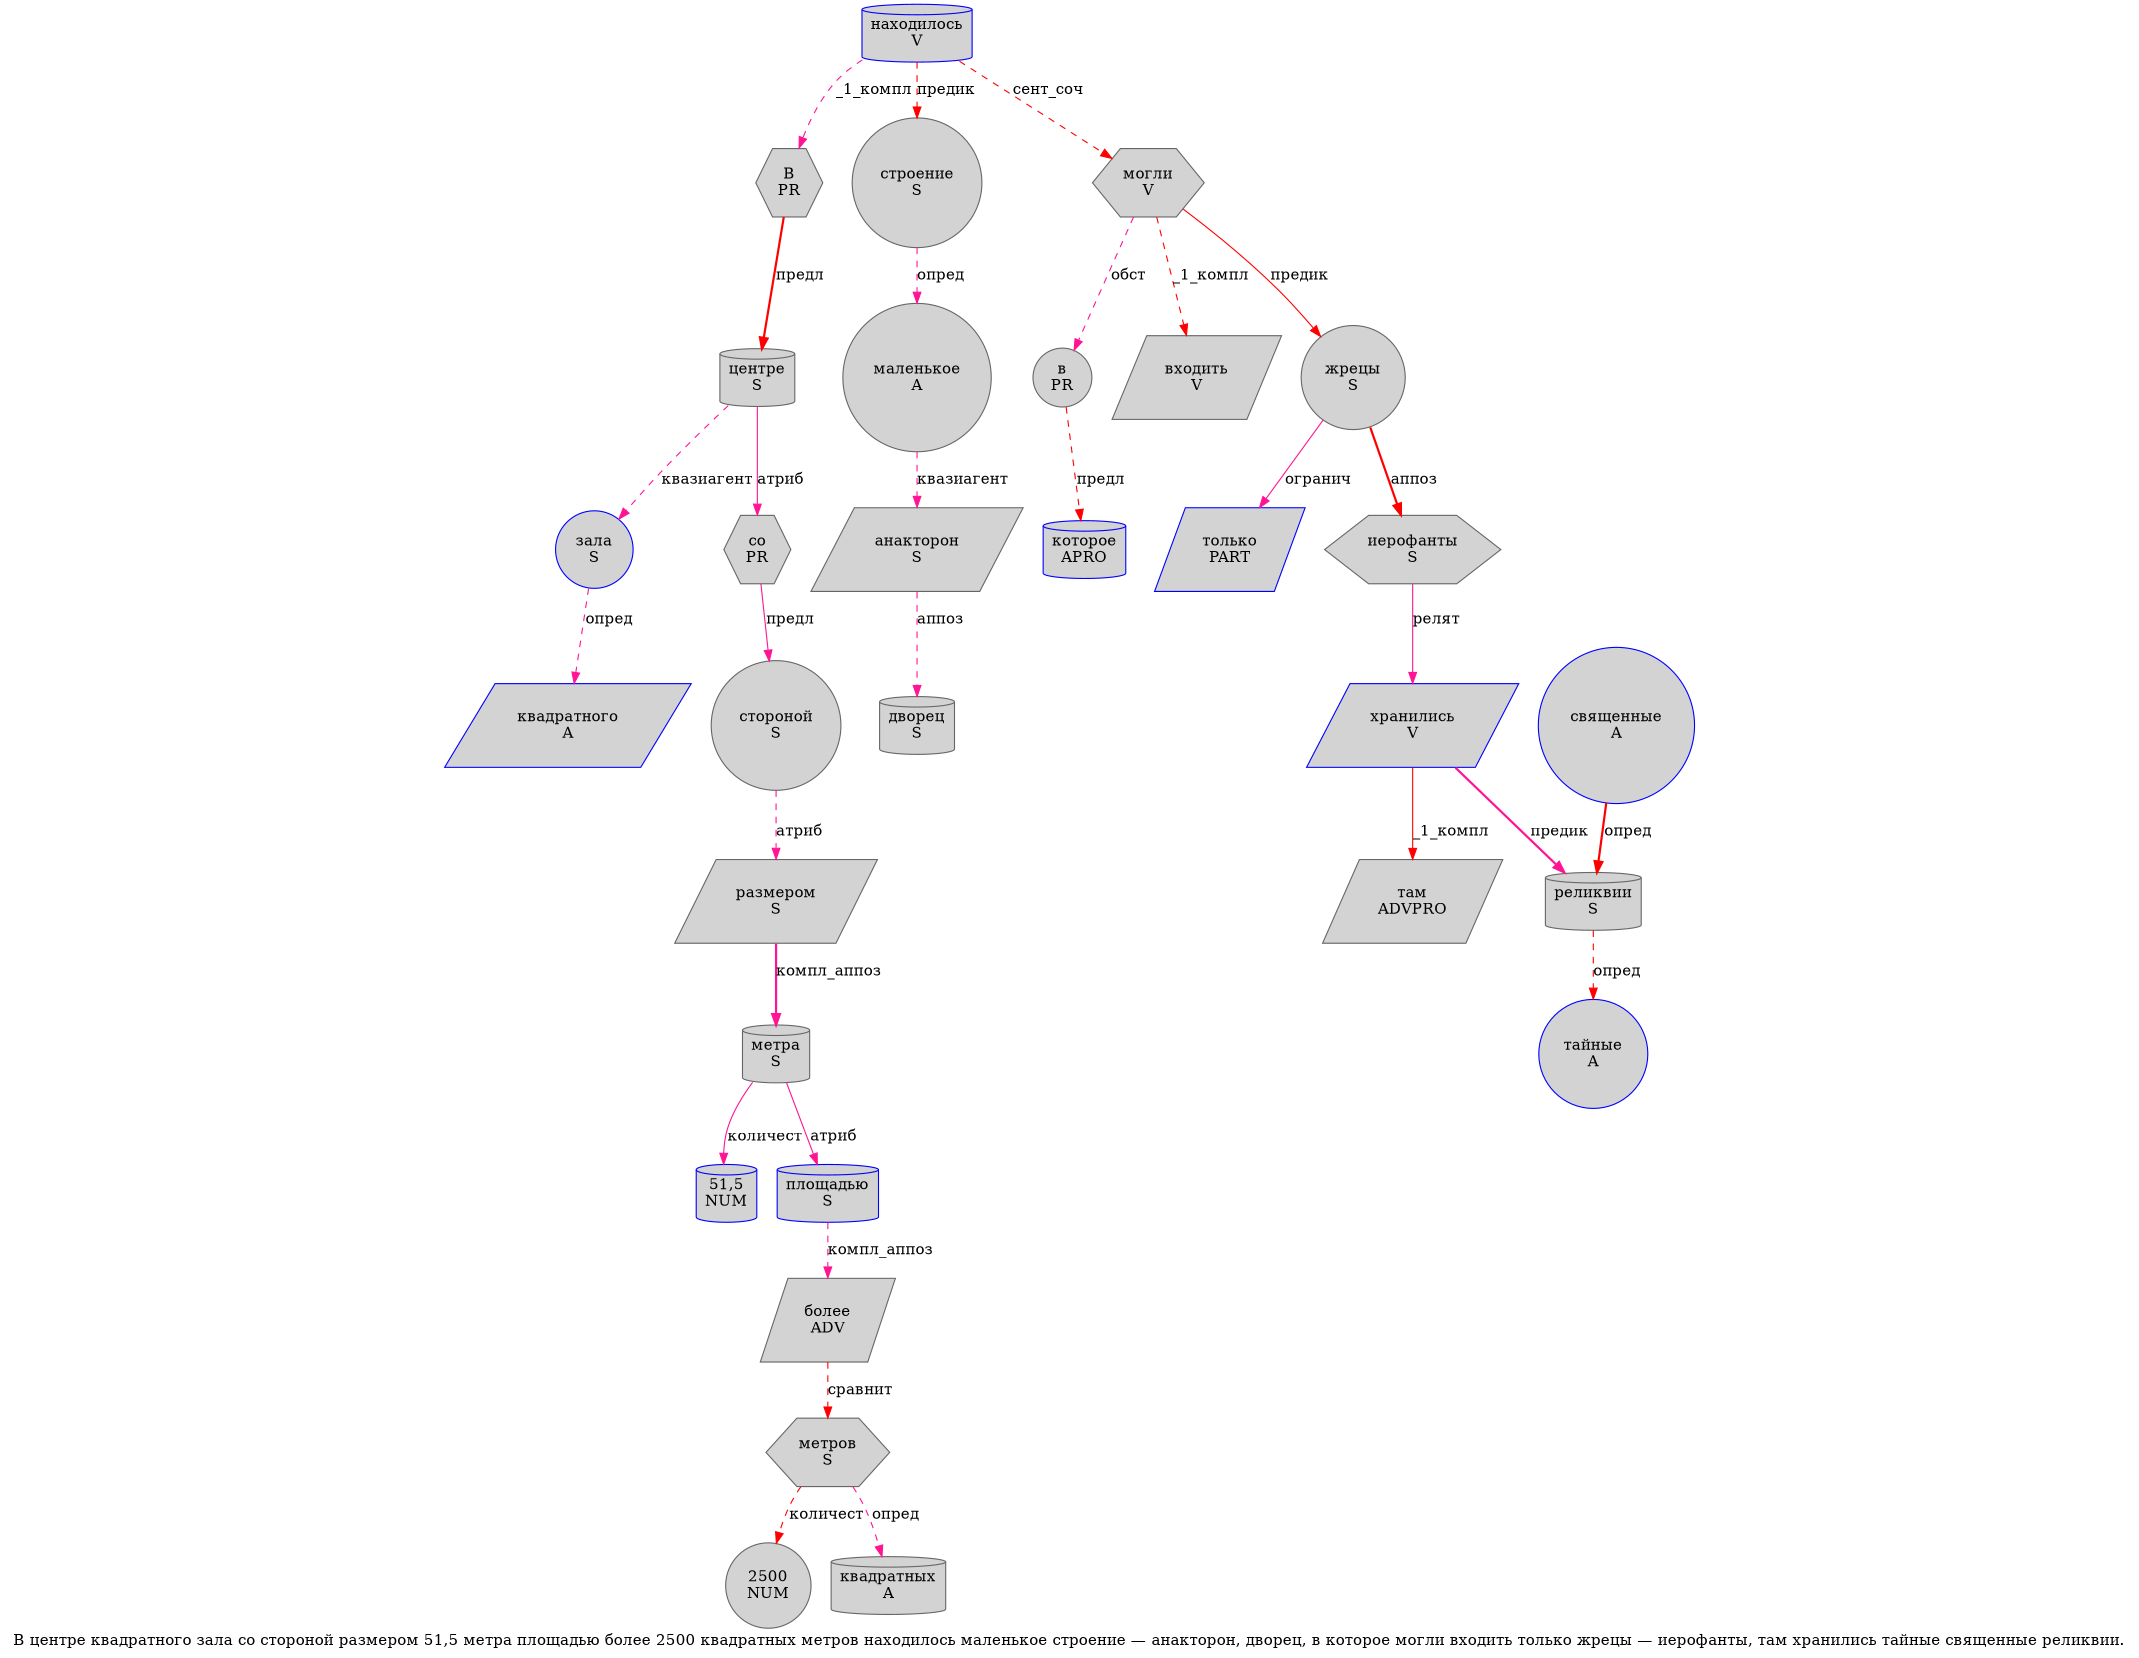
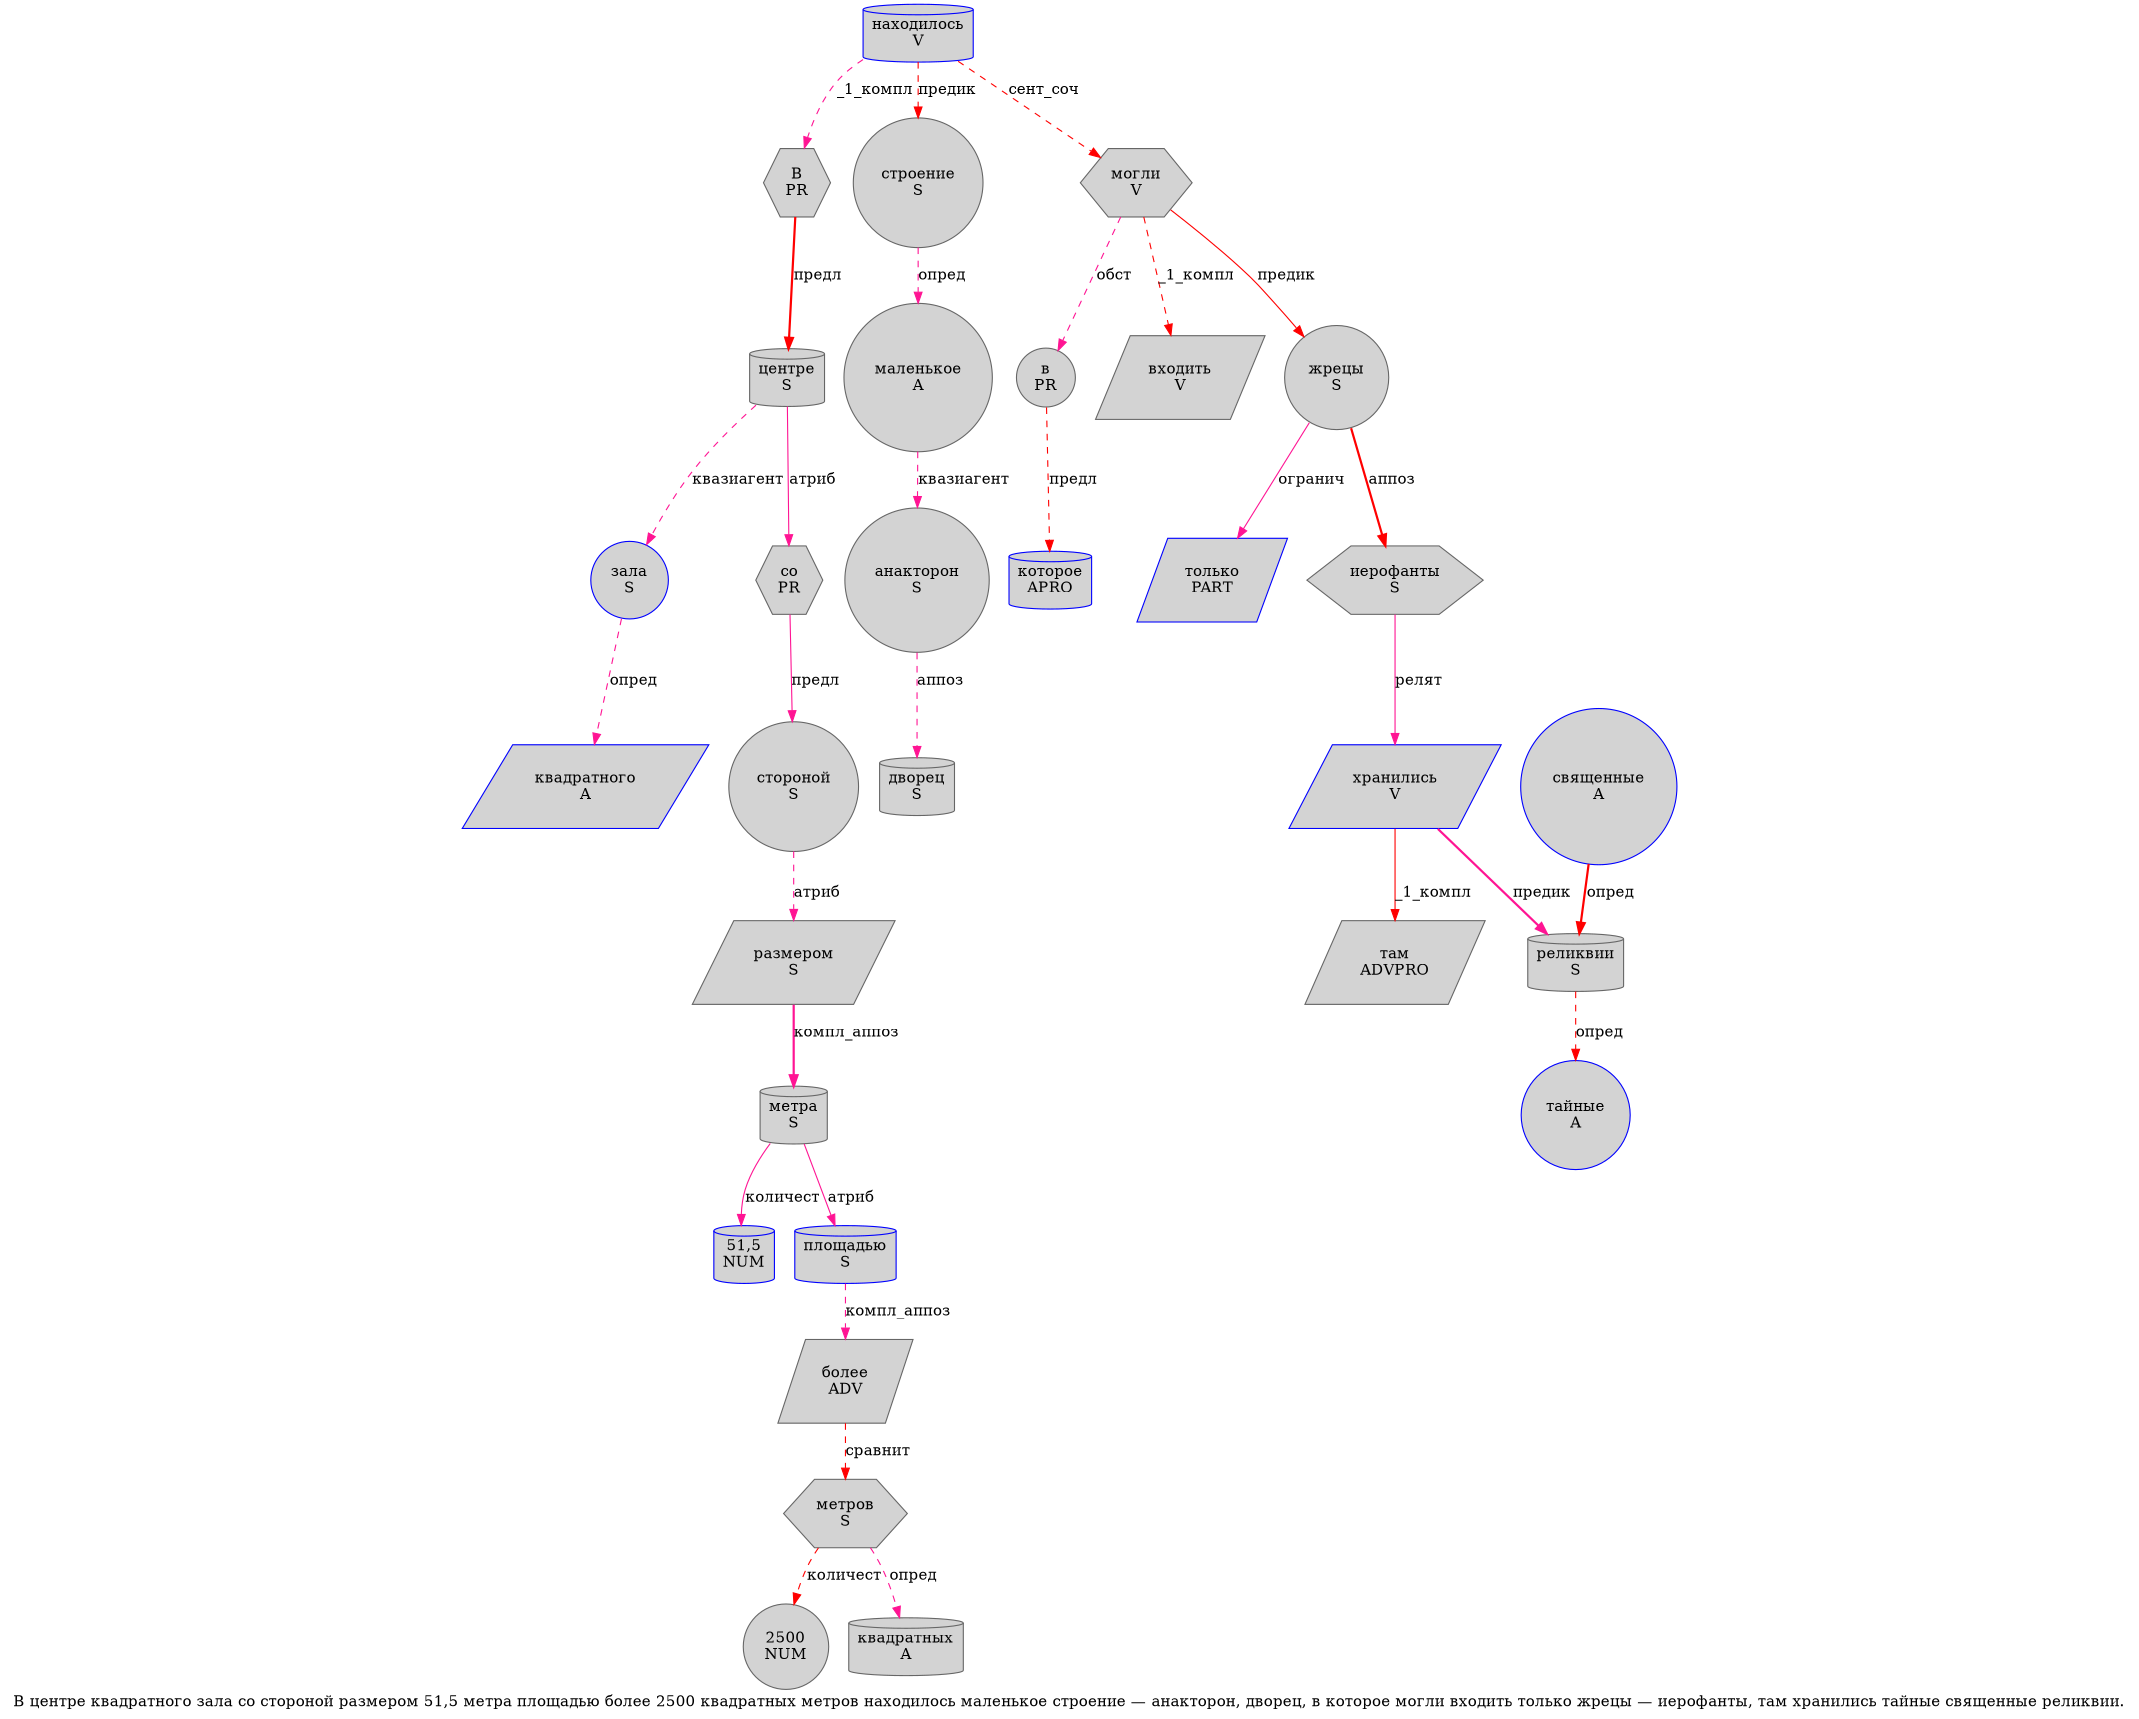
node "анакторон S": shape parallelogram -> circle
